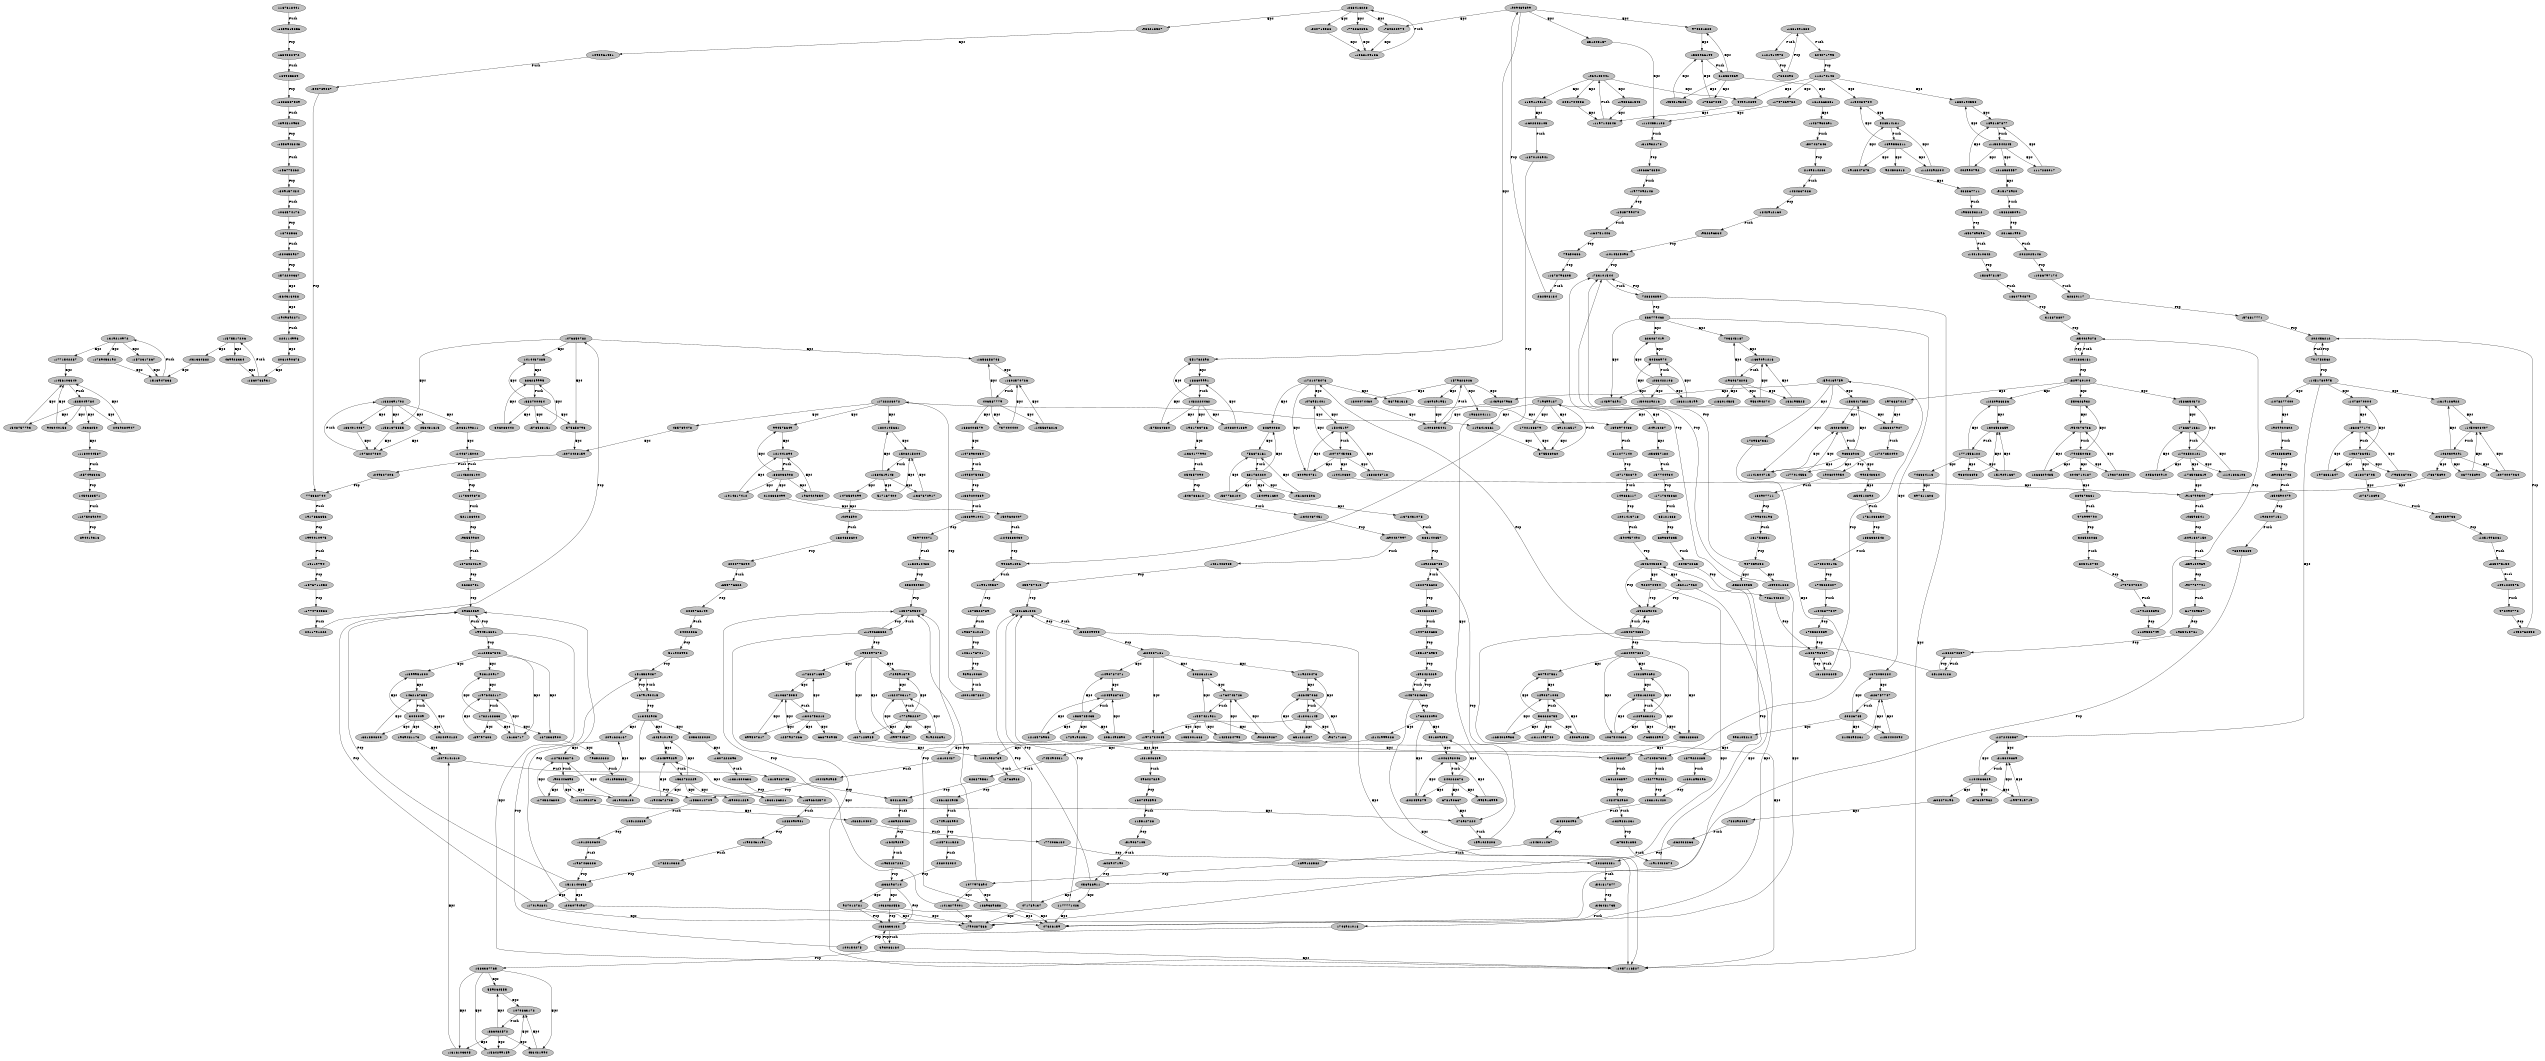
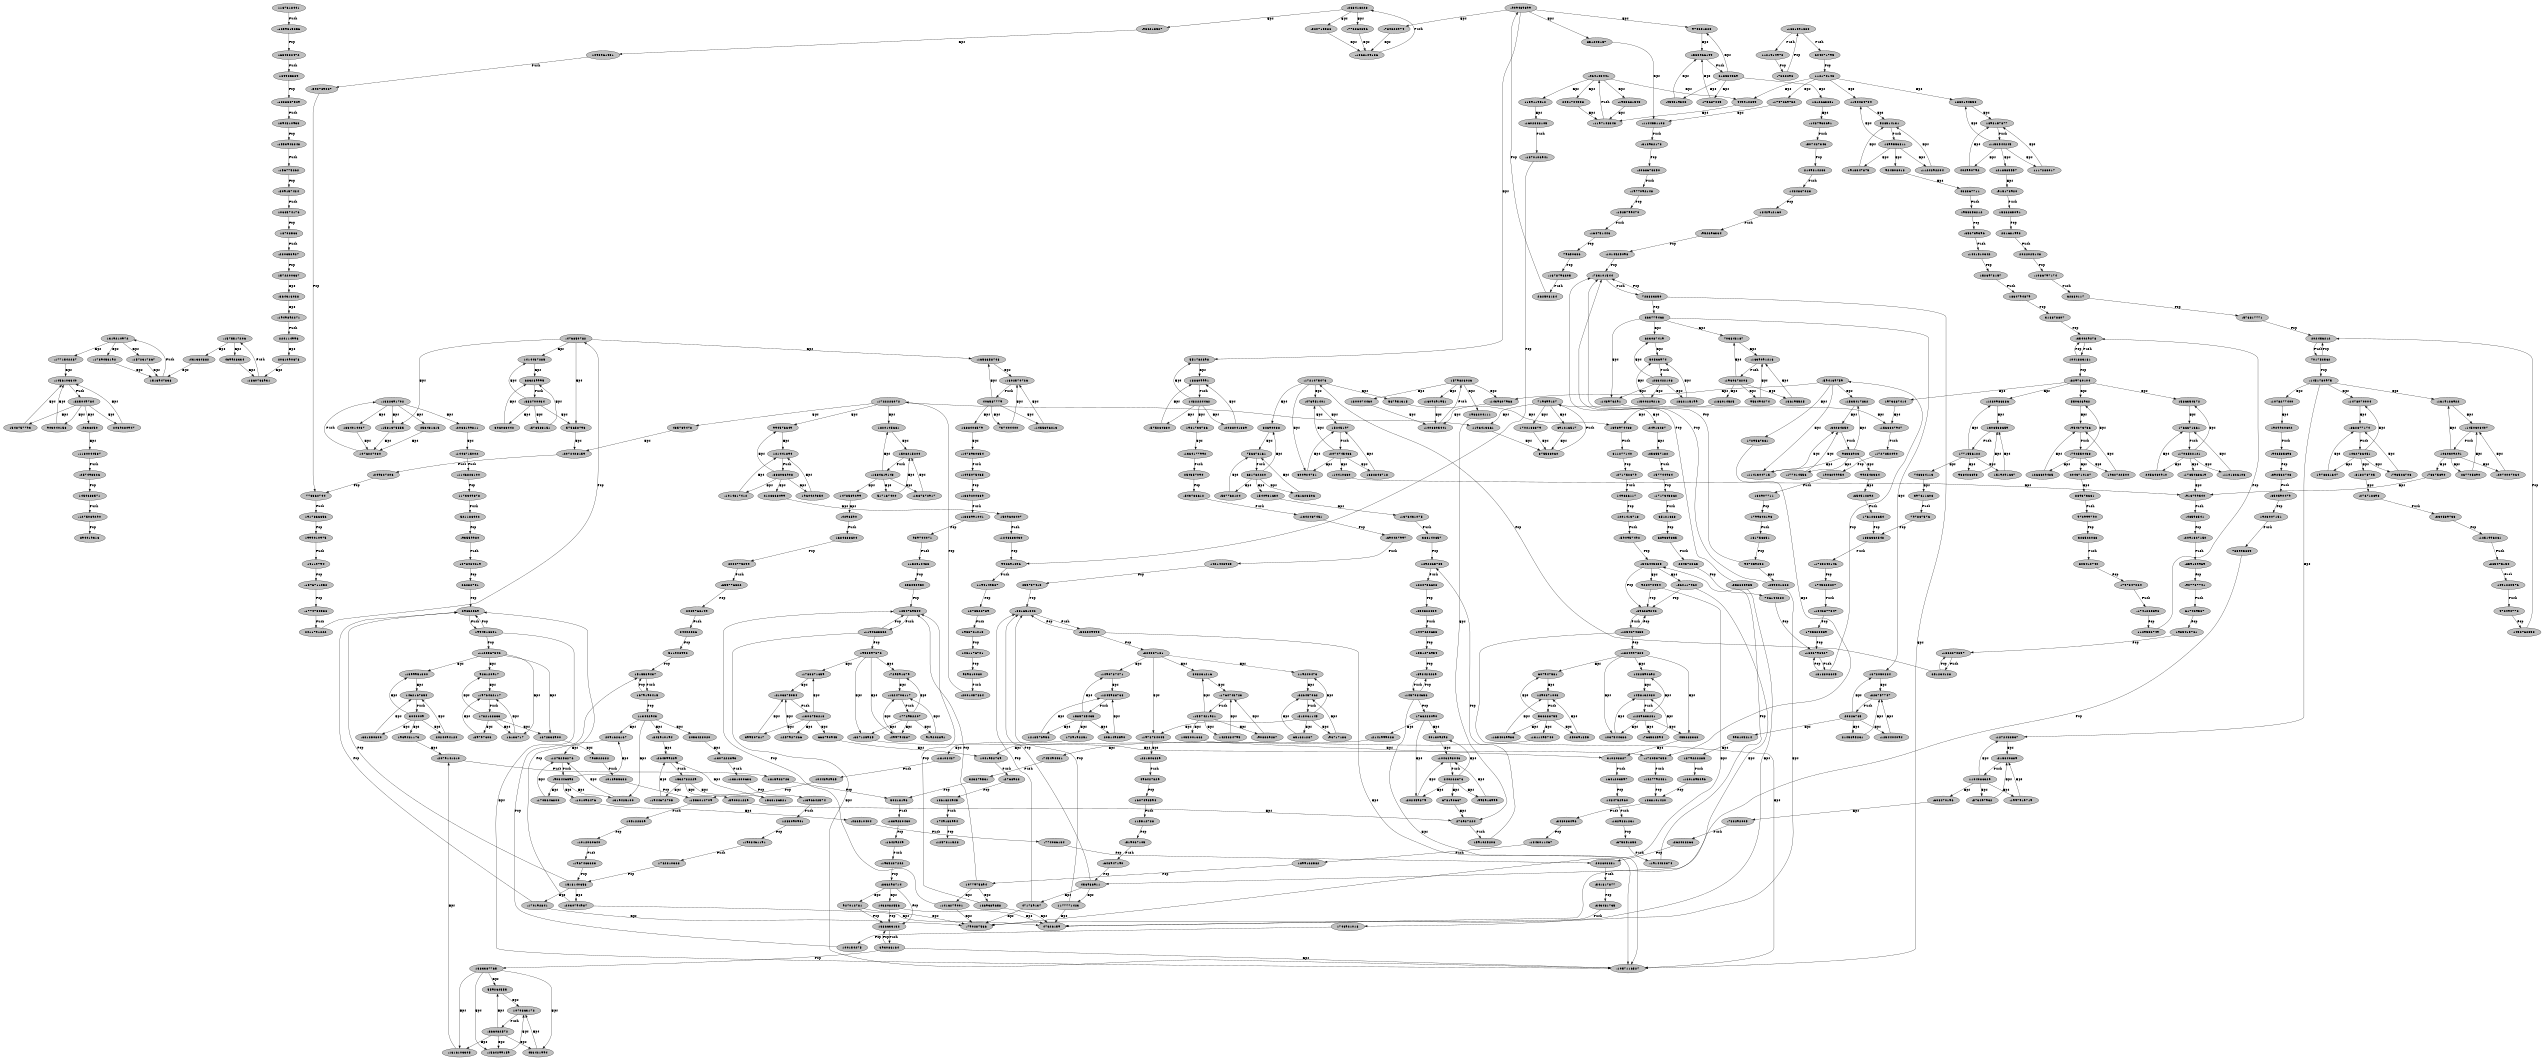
edge "-268418223" -> "-784828974": removed, label "Eps"
node "797867576": added
edge "907059252" -> "-358685935": removed, label "Eps"
edge "1532782229" -> "-848910194": removed, label "Eps"
node "238048034": removed
